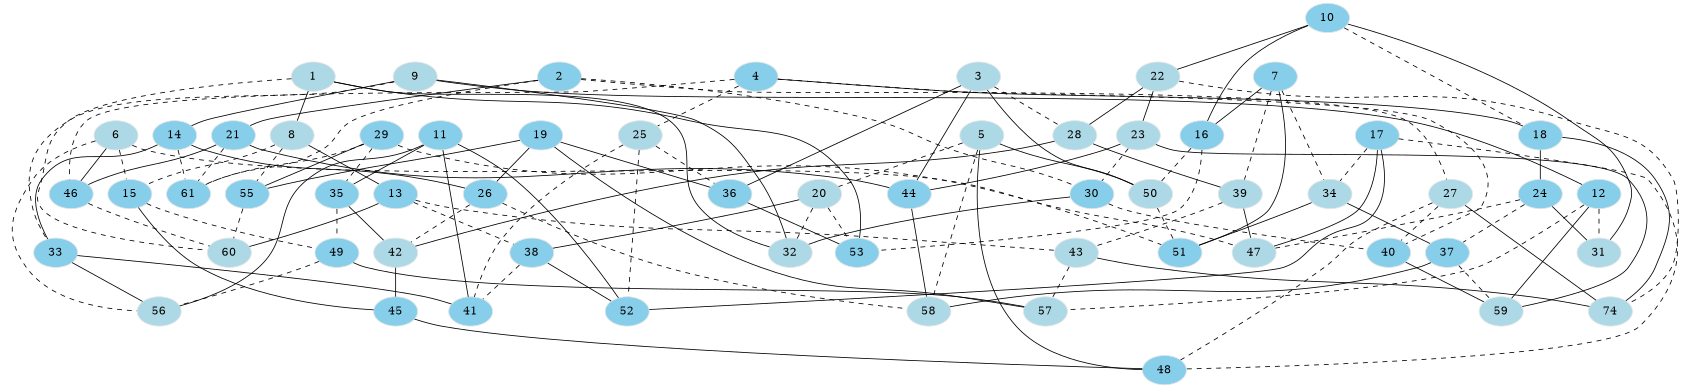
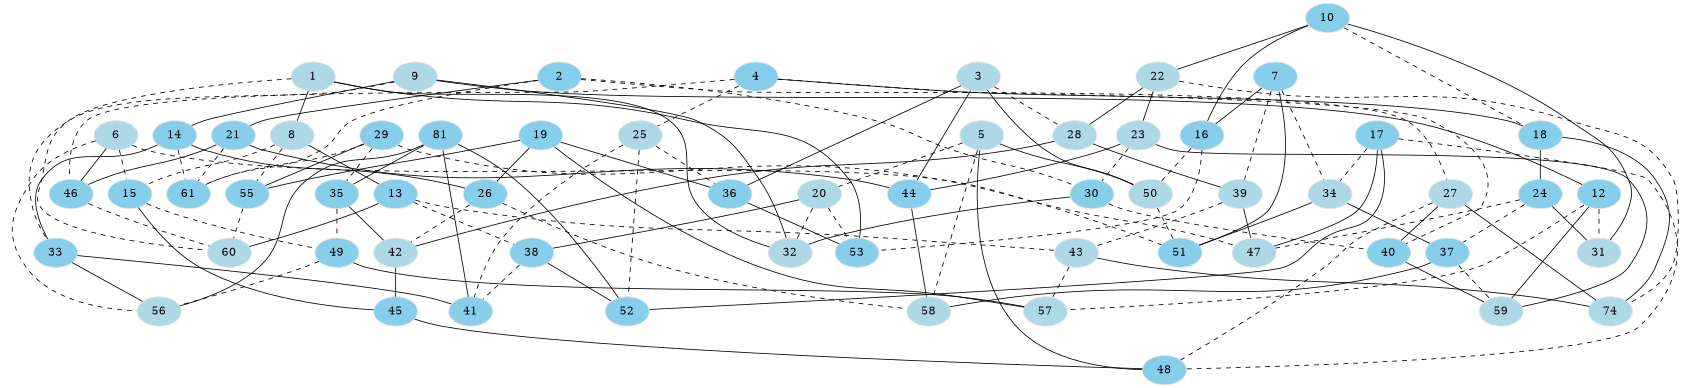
node "11": label "11" -> "81"
edge "27" -- "40": style dashed -> solid
